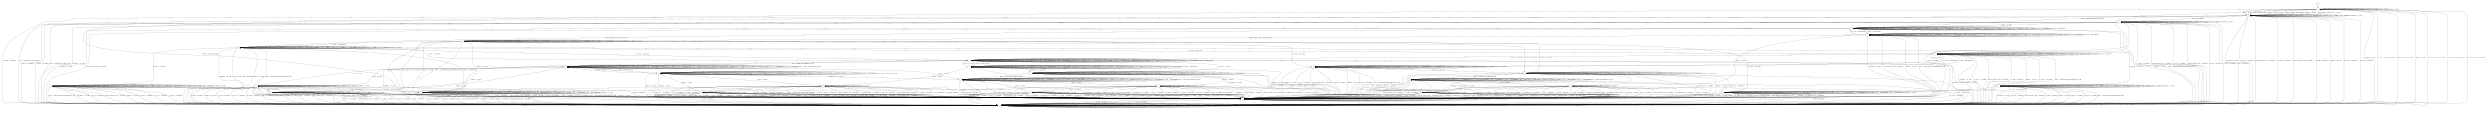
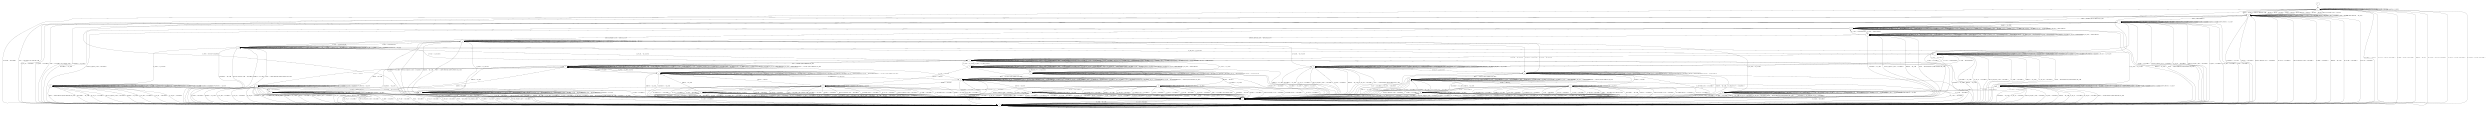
edge "y" -> "t": now "y" -> "q"
edge "n" -> "x": now "ee" -> "x"
edge "p" -> "aa": now "p" -> "ff"
